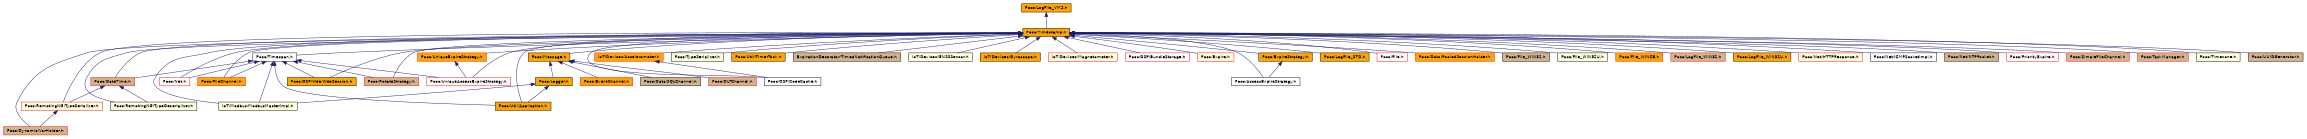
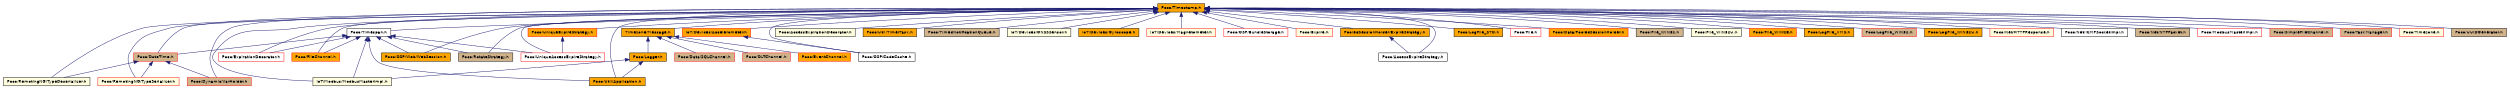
edge "Poco/Timestamp.h" -> "Poco/LogFile_VMS.h": reversed
node "Poco/Message.h": label "Poco/Message.h" -> "Timezone/Message.h"
node "Poco/TypeSerializer.h": label "Poco/TypeSerializer.h" -> "Poco/AccessExpirationDecorator.h"
node "ExpirationDecorator/TimedNotificationQueue.h": label "ExpirationDecorator/TimedNotificationQueue.h" -> "Poco/TimedNotificationQueue.h"
node "Poco/ExpireStrategy.h": label "Poco/ExpireStrategy.h" -> "PooledSessionHolder/ExpireStrategy.h"
node "Poco/PriorityExpire.h": label "Poco/PriorityExpire.h" -> "Poco/ModbusMasterImpl.h"
node "Poco/Timezone.h": color black -> red
node "Poco/Net.h": label "Poco/Net.h" -> "Poco/ExpirationDecorator.h"
node "Poco/RotateStrategy.h": color red -> black
node "Poco/Data/SQLChannel.h": color black -> red
edge "Poco/Dynamic/VarHolder.h" -> "Poco/RemotingNG/TypeSerializer.h": now "Poco/Dynamic/VarHolder.h" -> "Poco/DateTime.h"
